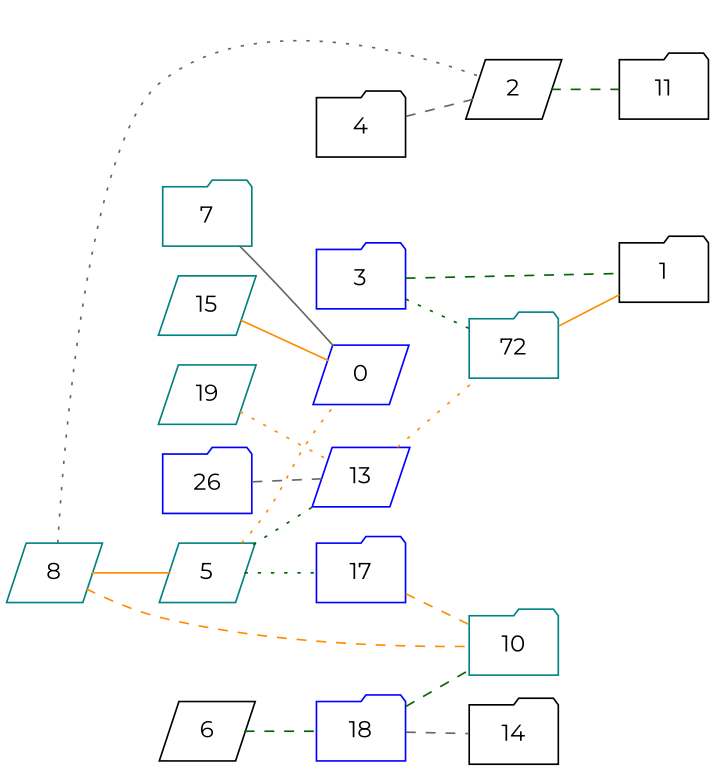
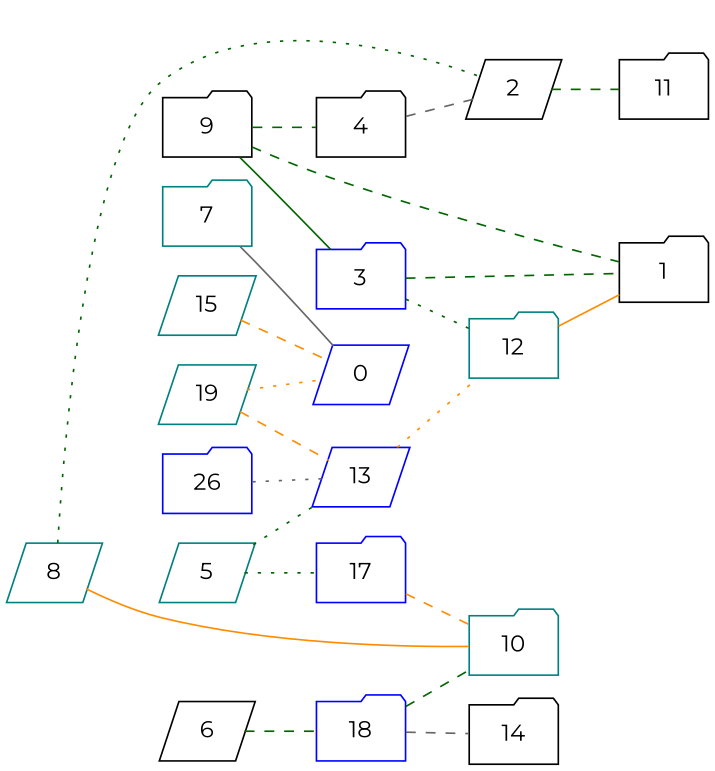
node "9": added
edge "2" -- "8": color gray40 -> darkgreen
edge "15" -- "0": style solid -> dashed
node "72": label "72" -> "12"
edge "19" -- "13": style dotted -> dashed
edge "0" -- "5": now "0" -- "19"
edge "13" -- "26": style dashed -> dotted
edge "8" -- "5": removed
edge "8" -- "10": style dashed -> solid
